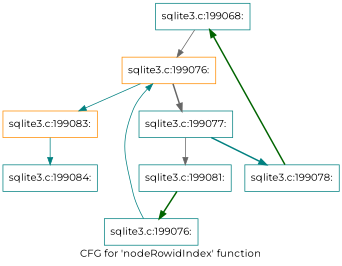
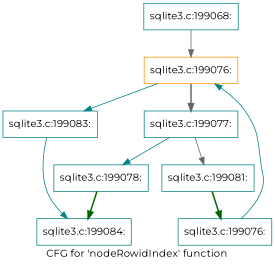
edge "sqlite3.c:199078:" -> "sqlite3.c:199068:": now "sqlite3.c:199078:" -> "sqlite3.c:199084:"
node "sqlite3.c:199083:": color darkorange -> teal
edge "sqlite3.c:199077:" -> "sqlite3.c:199078:": style bold -> solid
